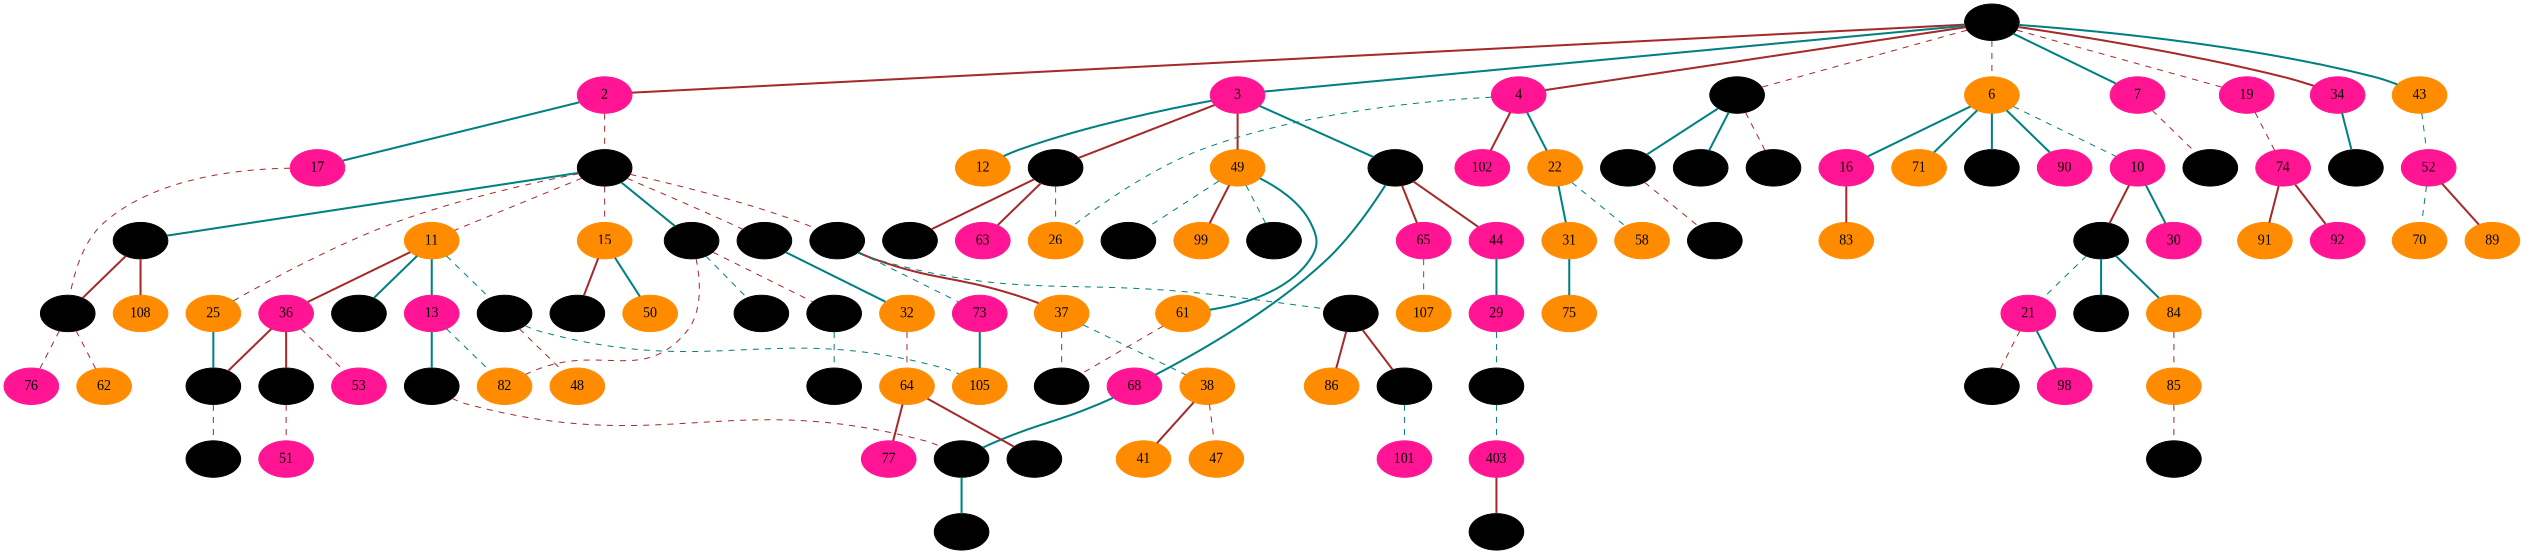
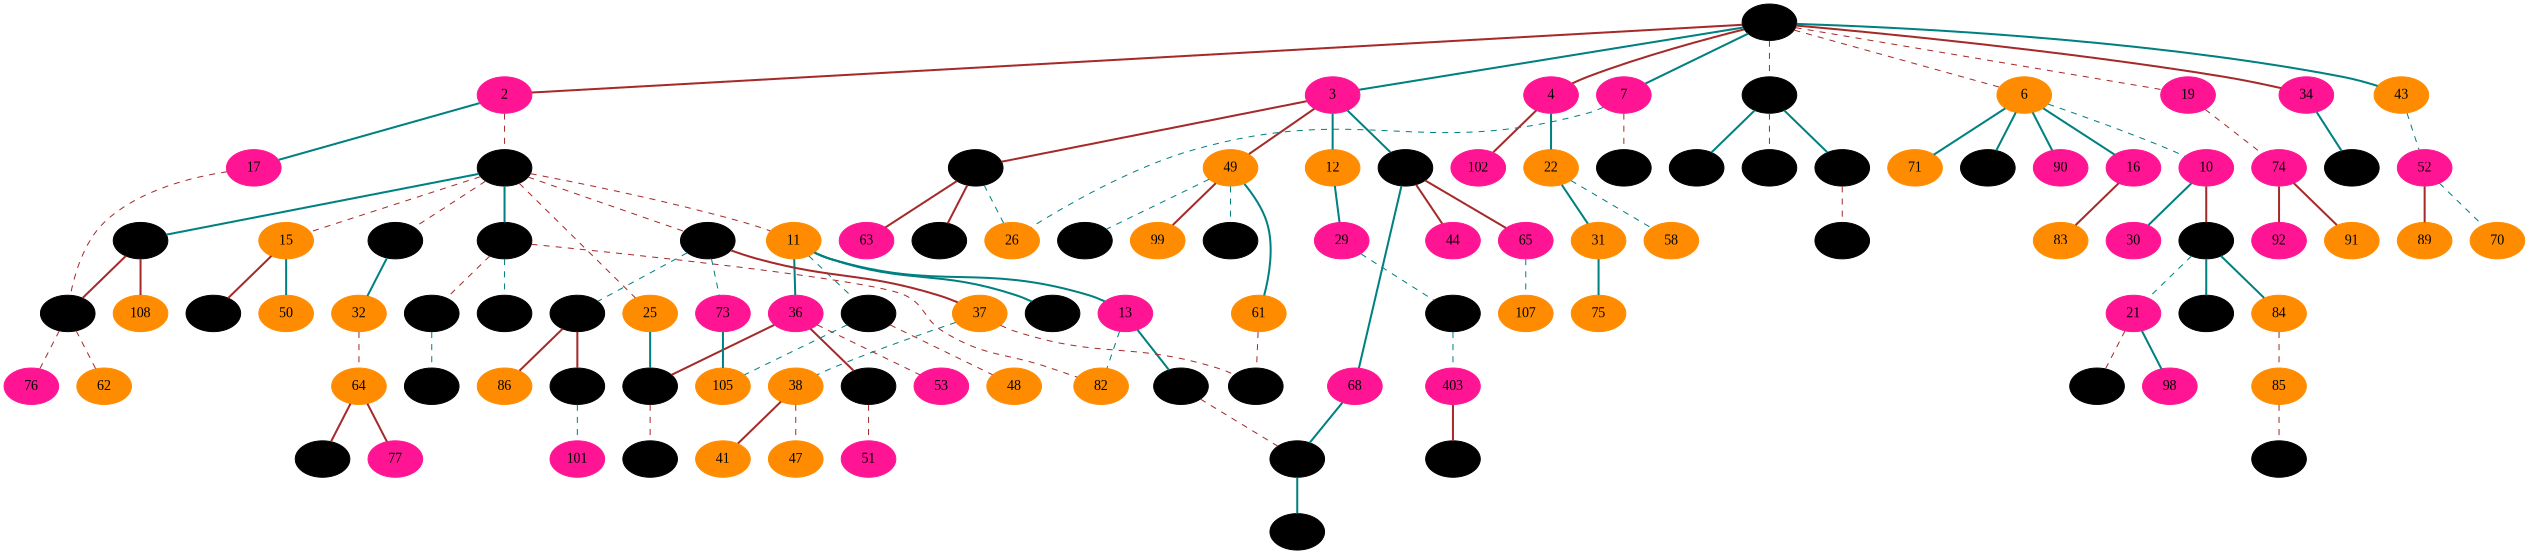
edge "4" -- "26": now "7" -- "26"
edge "11" -- "36": color brown -> teal
edge "44" -- "29": now "12" -- "29"
